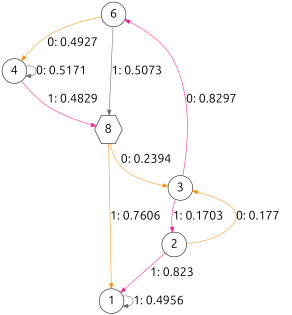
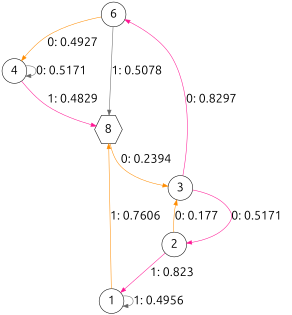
edge "6" -> "8": label "1: 0.5073   " -> "1: 0.5078   "
edge "8" -> "1": reversed
edge "3" -> "2": label "1: 0.1703   " -> "0: 0.5171   "
